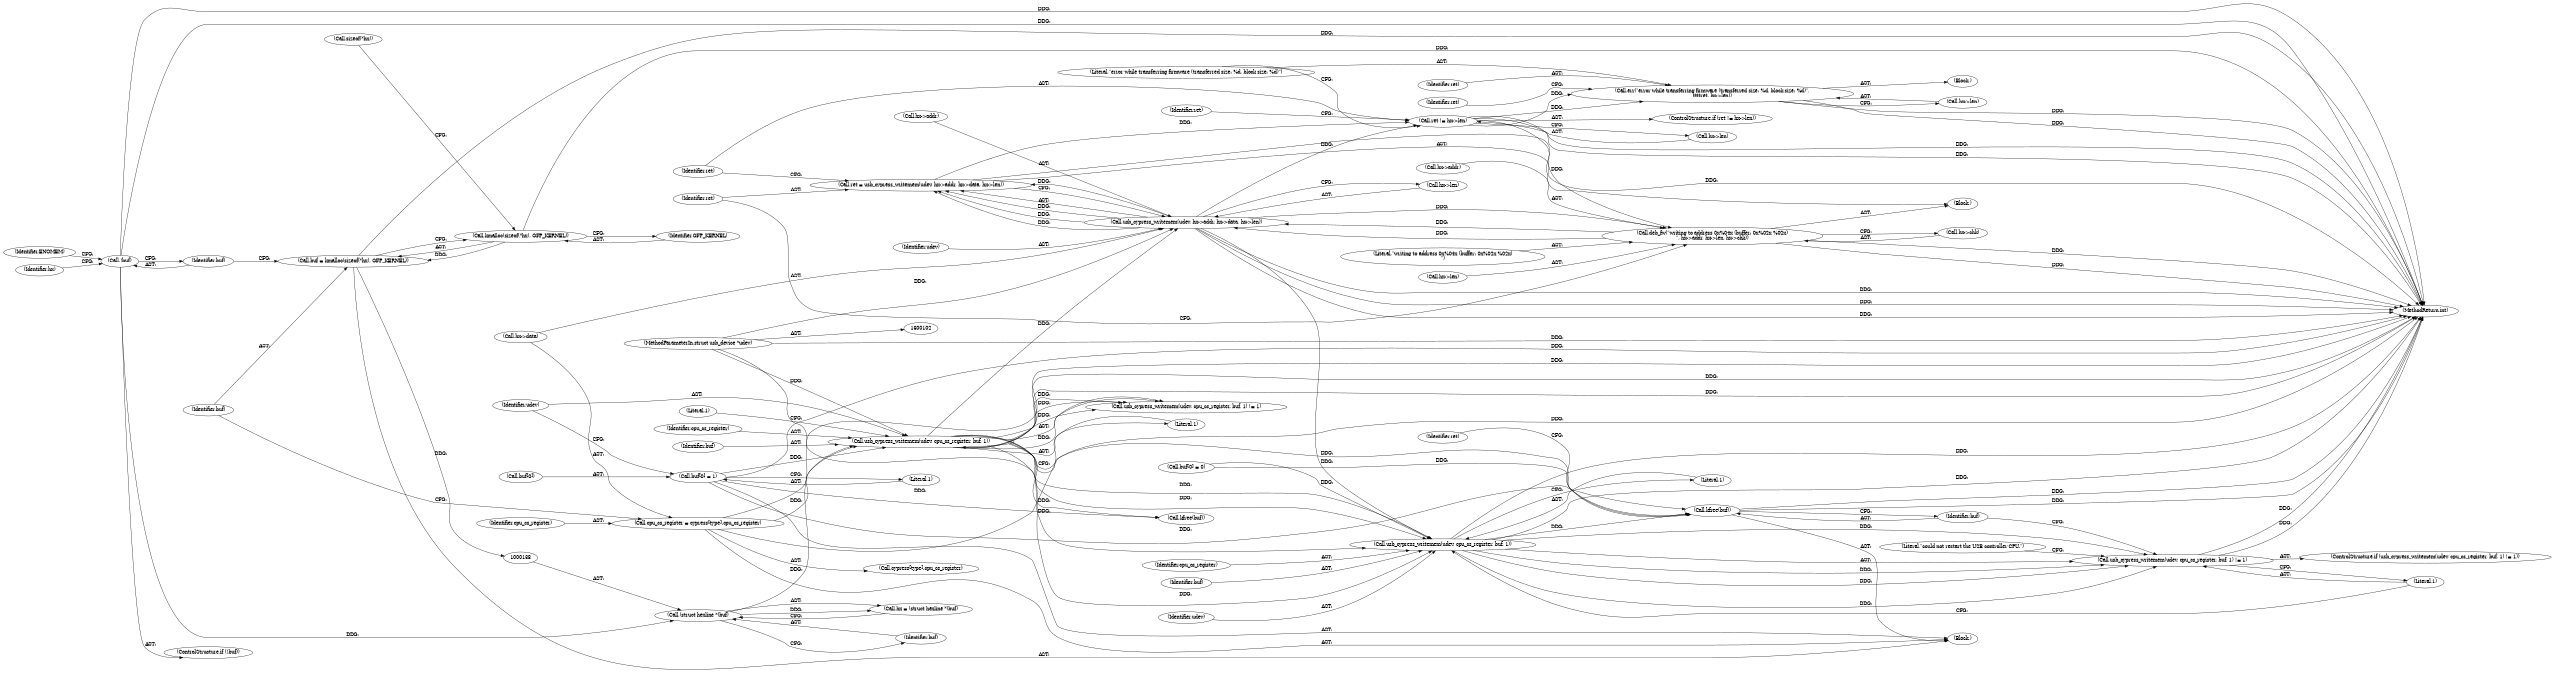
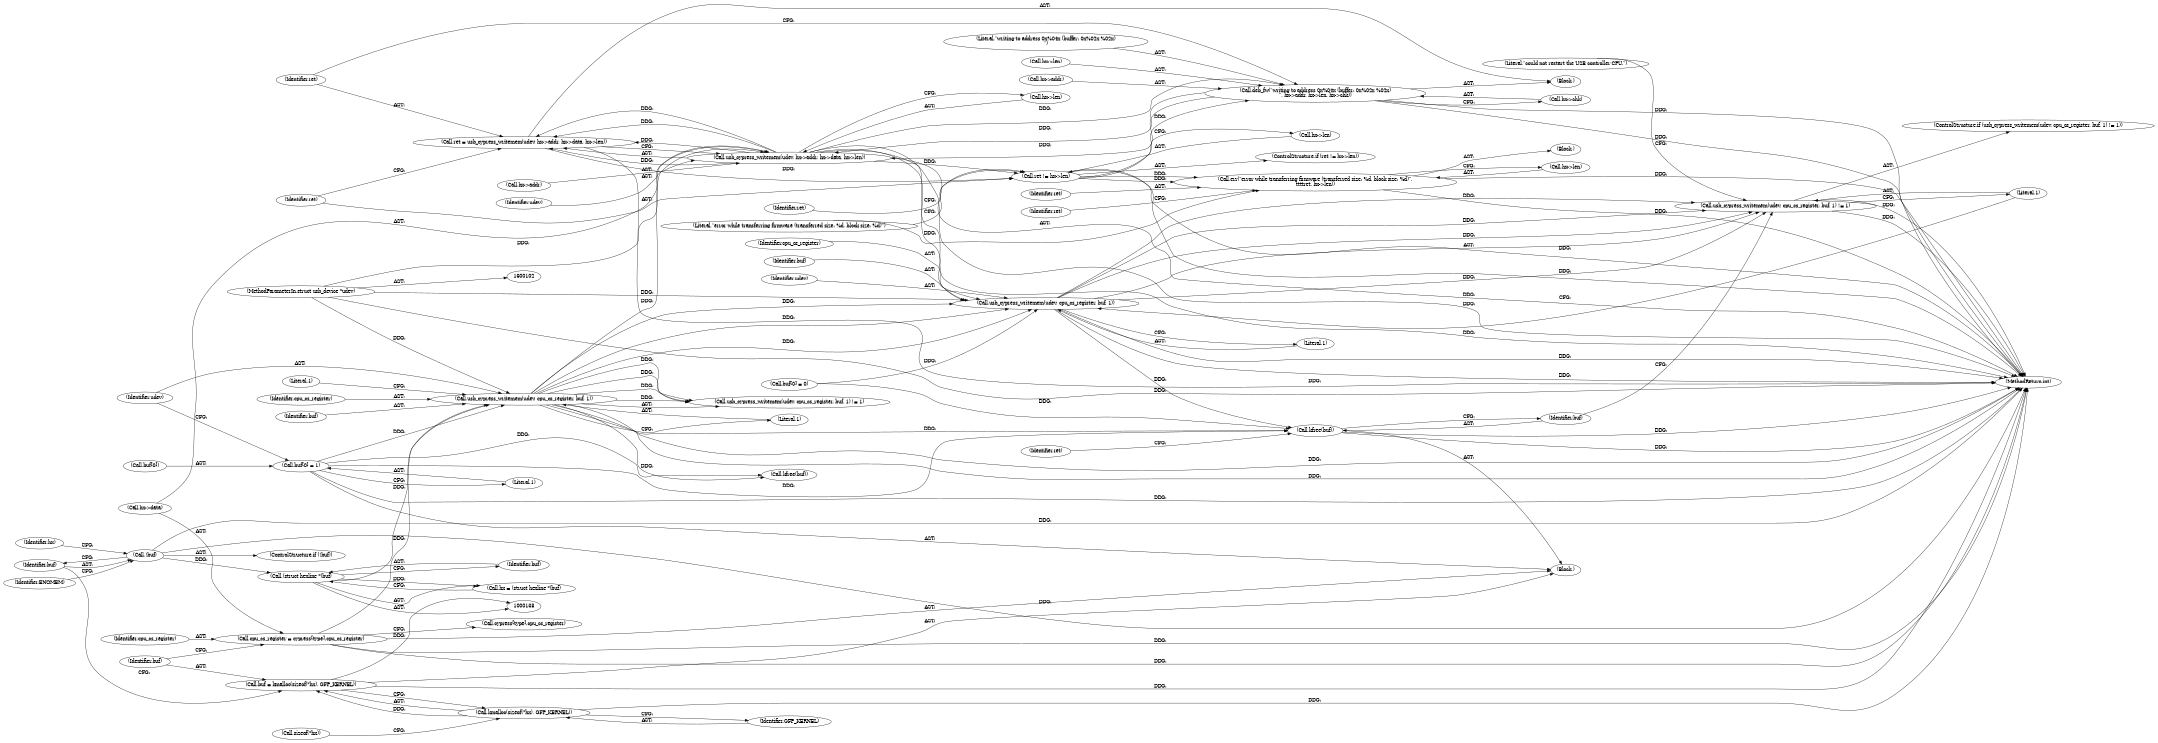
edge "(Call,cpu_cs_register = cypress[type].cpu_cs_register)" -> "(Call,cypress[type].cpu_cs_register)": label "AST: " -> "CFG: "
edge "1000138" -> "(Call,(struct hexline *)buf)": reversed
